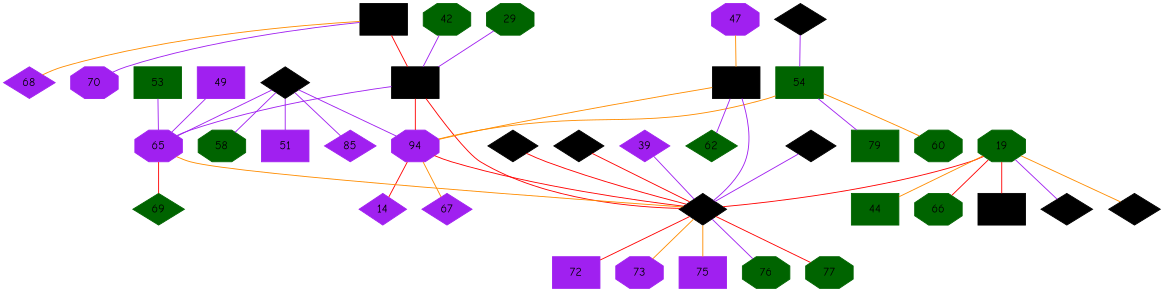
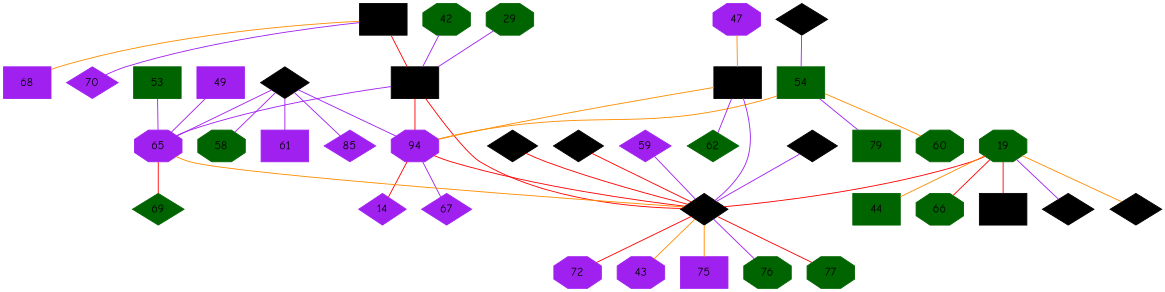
node "68": shape diamond -> box
node "70": shape octagon -> diamond
node "51": label "51" -> "61"
node "39": label "39" -> "59"
edge "94" -- "67": color darkorange -> purple
node "72": shape box -> octagon
node "73": label "73" -> "43"
